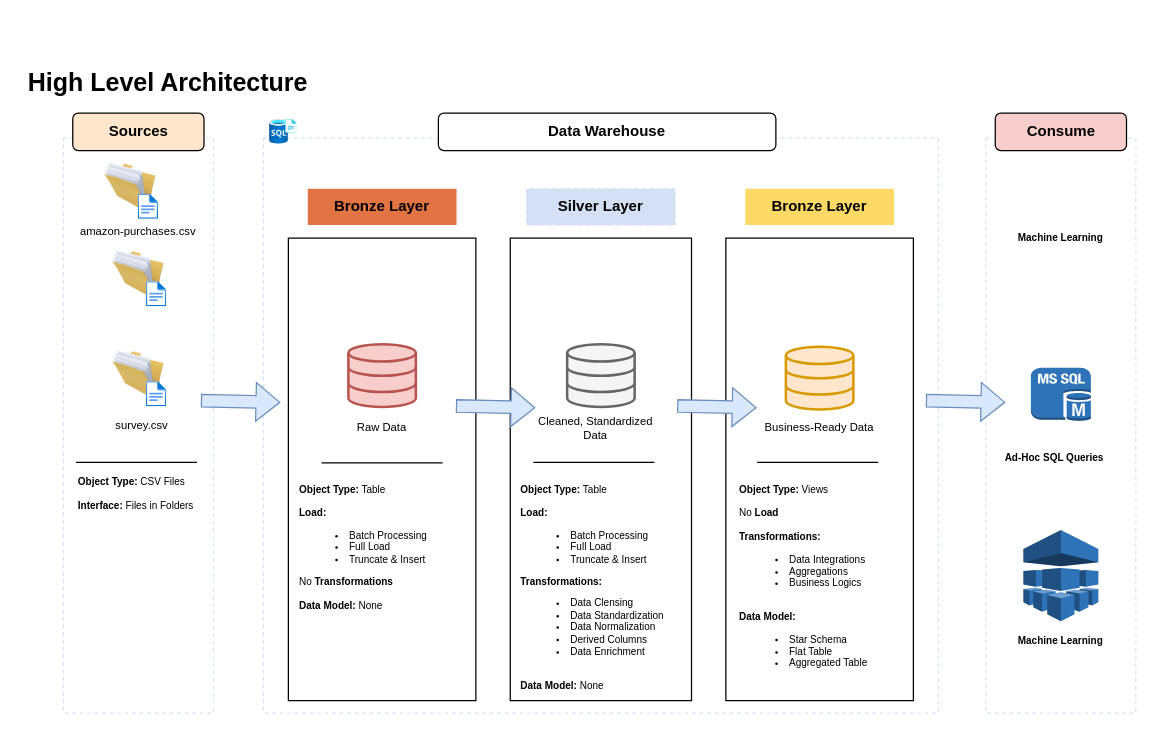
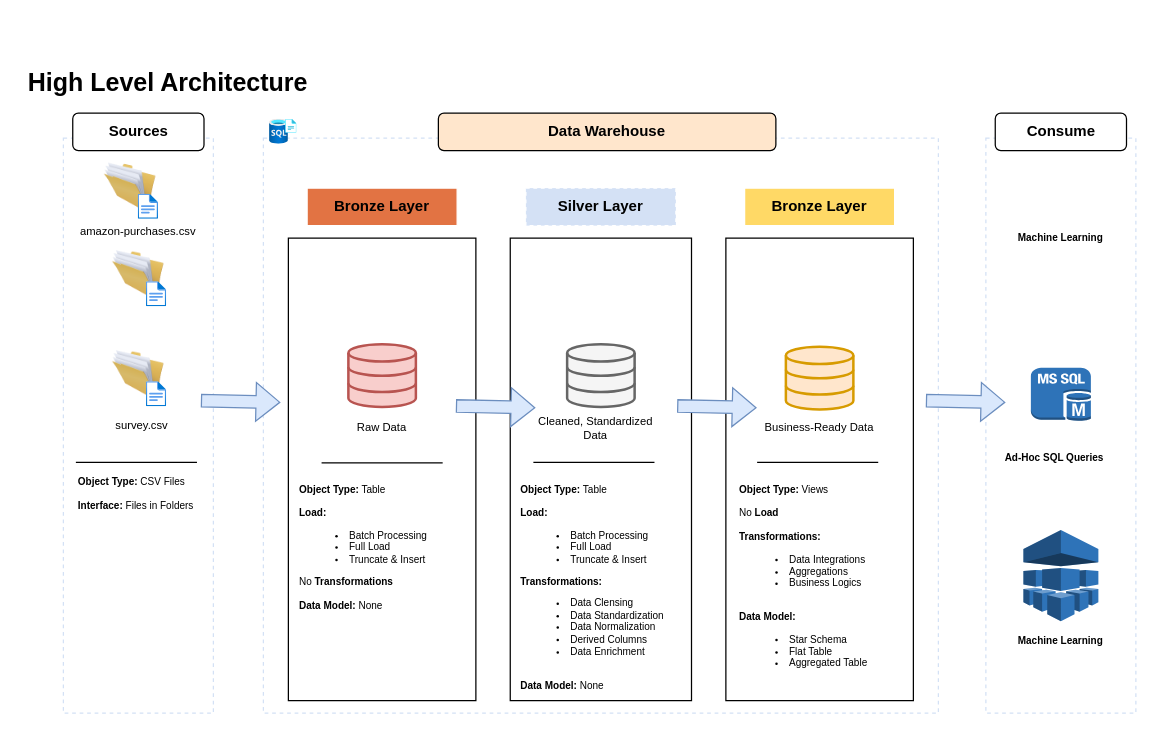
node "Sources": fillcolor #ffe6cc -> #ffffff
node "Data Warehouse": fillcolor #ffffff -> #ffe6cc
node "Consume": fillcolor #f8cecc -> #ffffff
